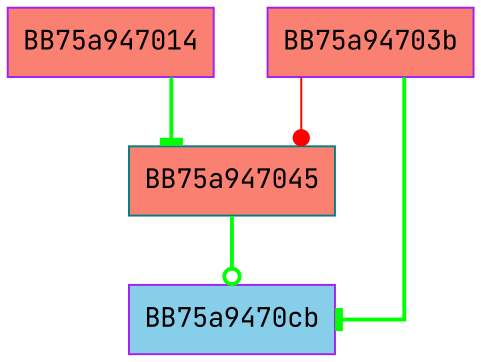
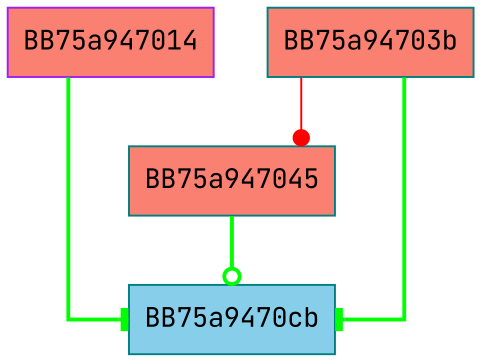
node "BB75a94703b": color purple -> teal
edge "BB75a947014" -> "BB75a947045": now "BB75a947014" -> "BB75a9470cb"
node "BB75a9470cb": color purple -> teal
